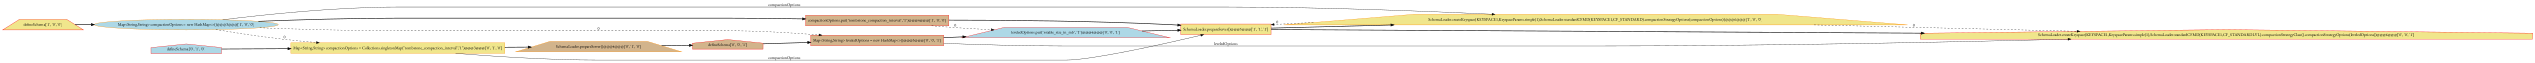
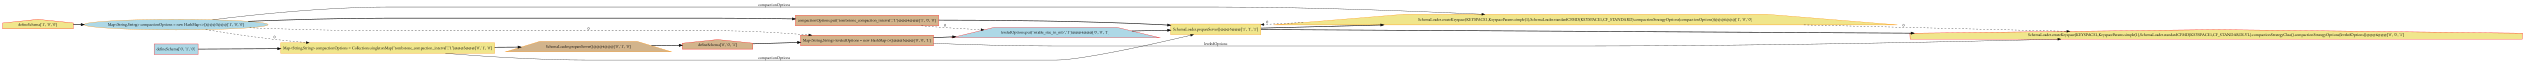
node "defineSchema['1', '0', '0']": shape trapezium -> house
node "SchemaLoader.prepareServer()@@@5@@@['1', '1', '1']": color red -> darkorange
node "defineSchema['0', '1', '0']": shape house -> box
